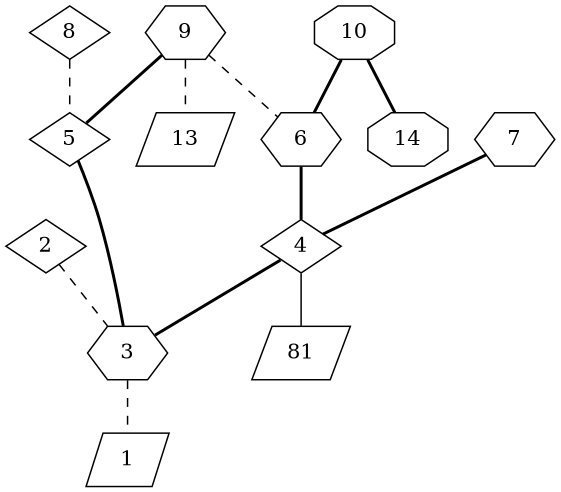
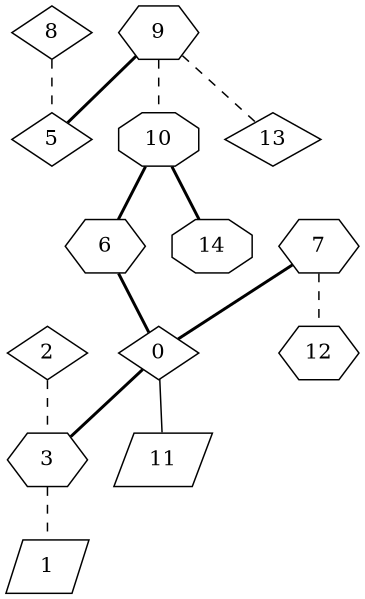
edge "9" -- "6": now "9" -- "10"
node "13": shape parallelogram -> diamond
edge "5" -- "3": removed
node "4": label "4" -> "0"
node "81": label "81" -> "11"
node "12": added
